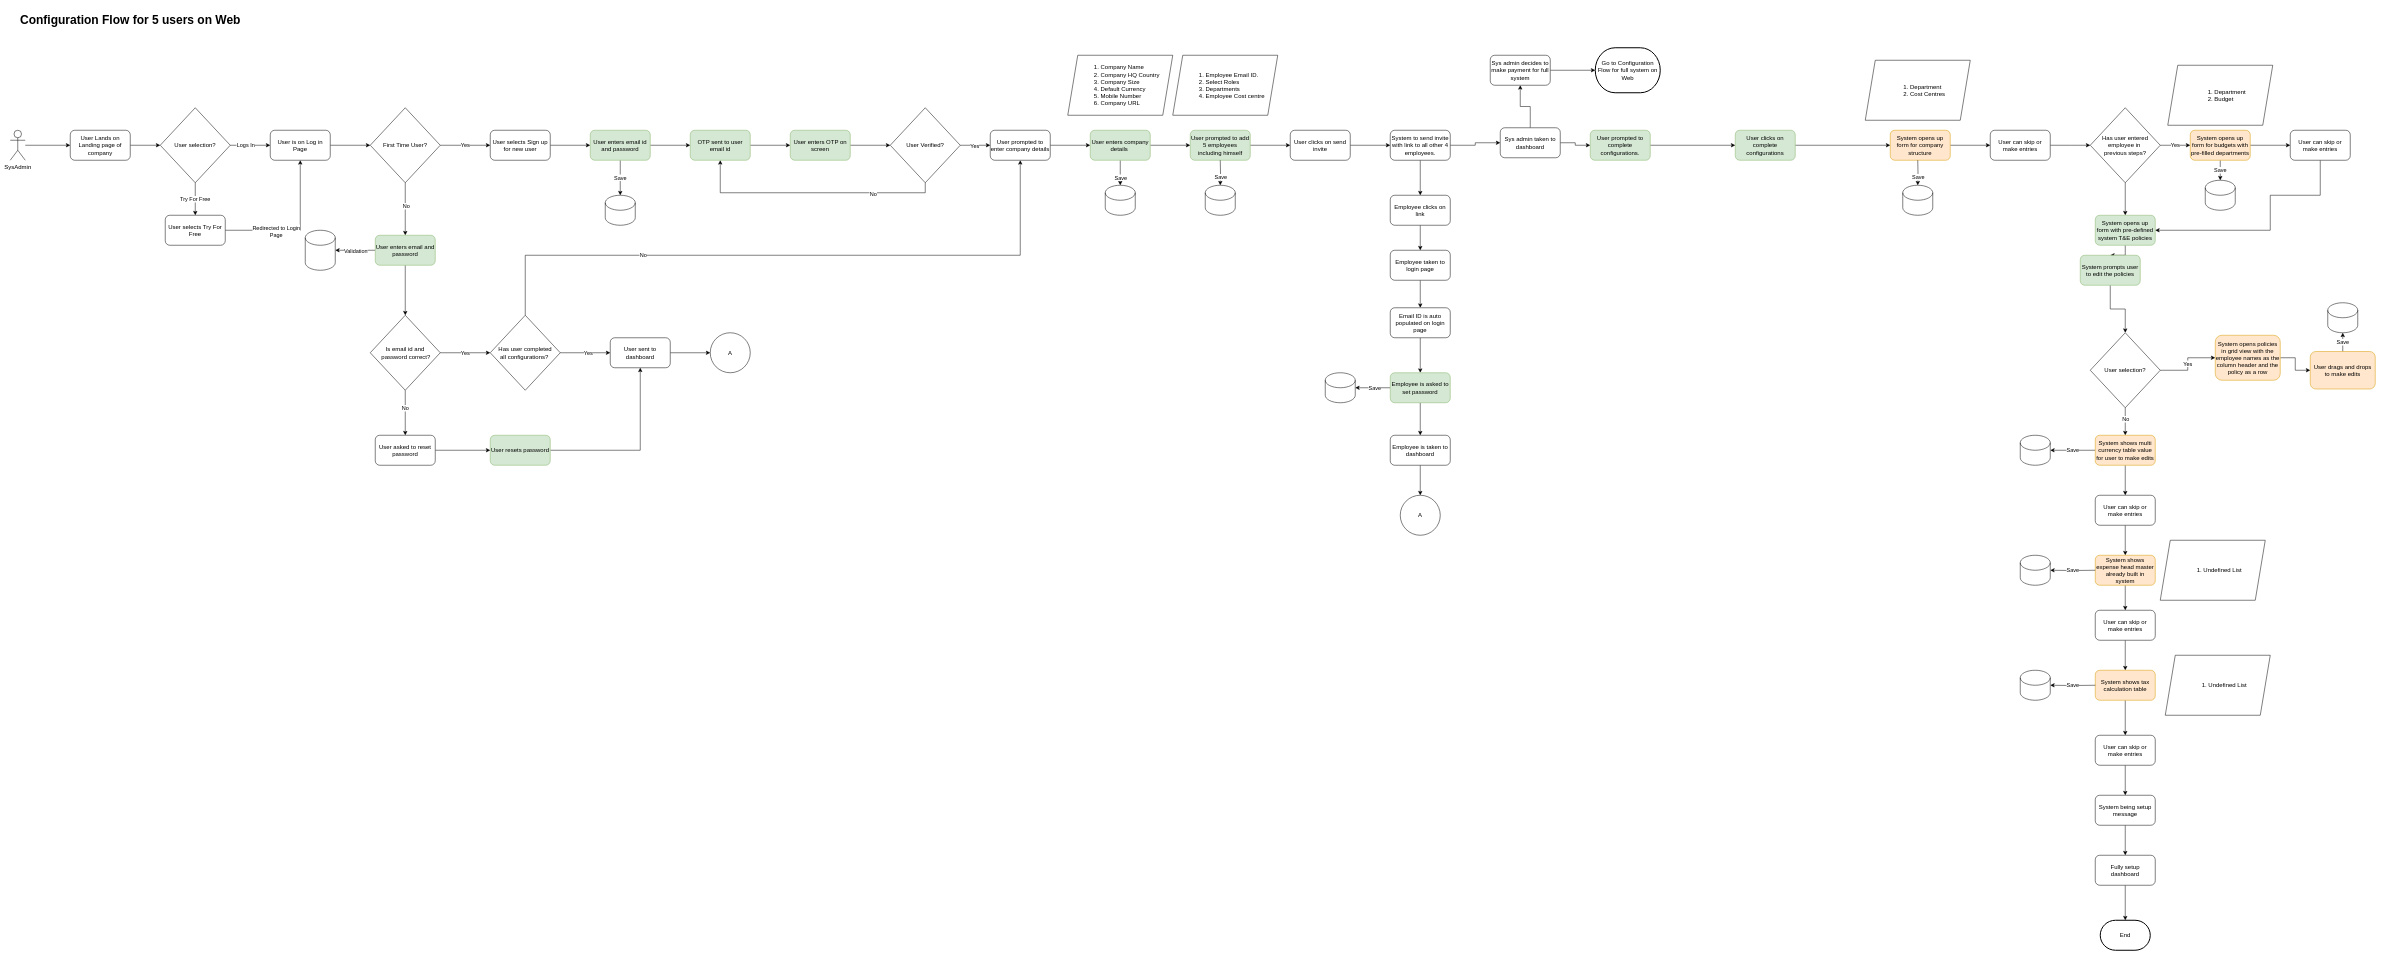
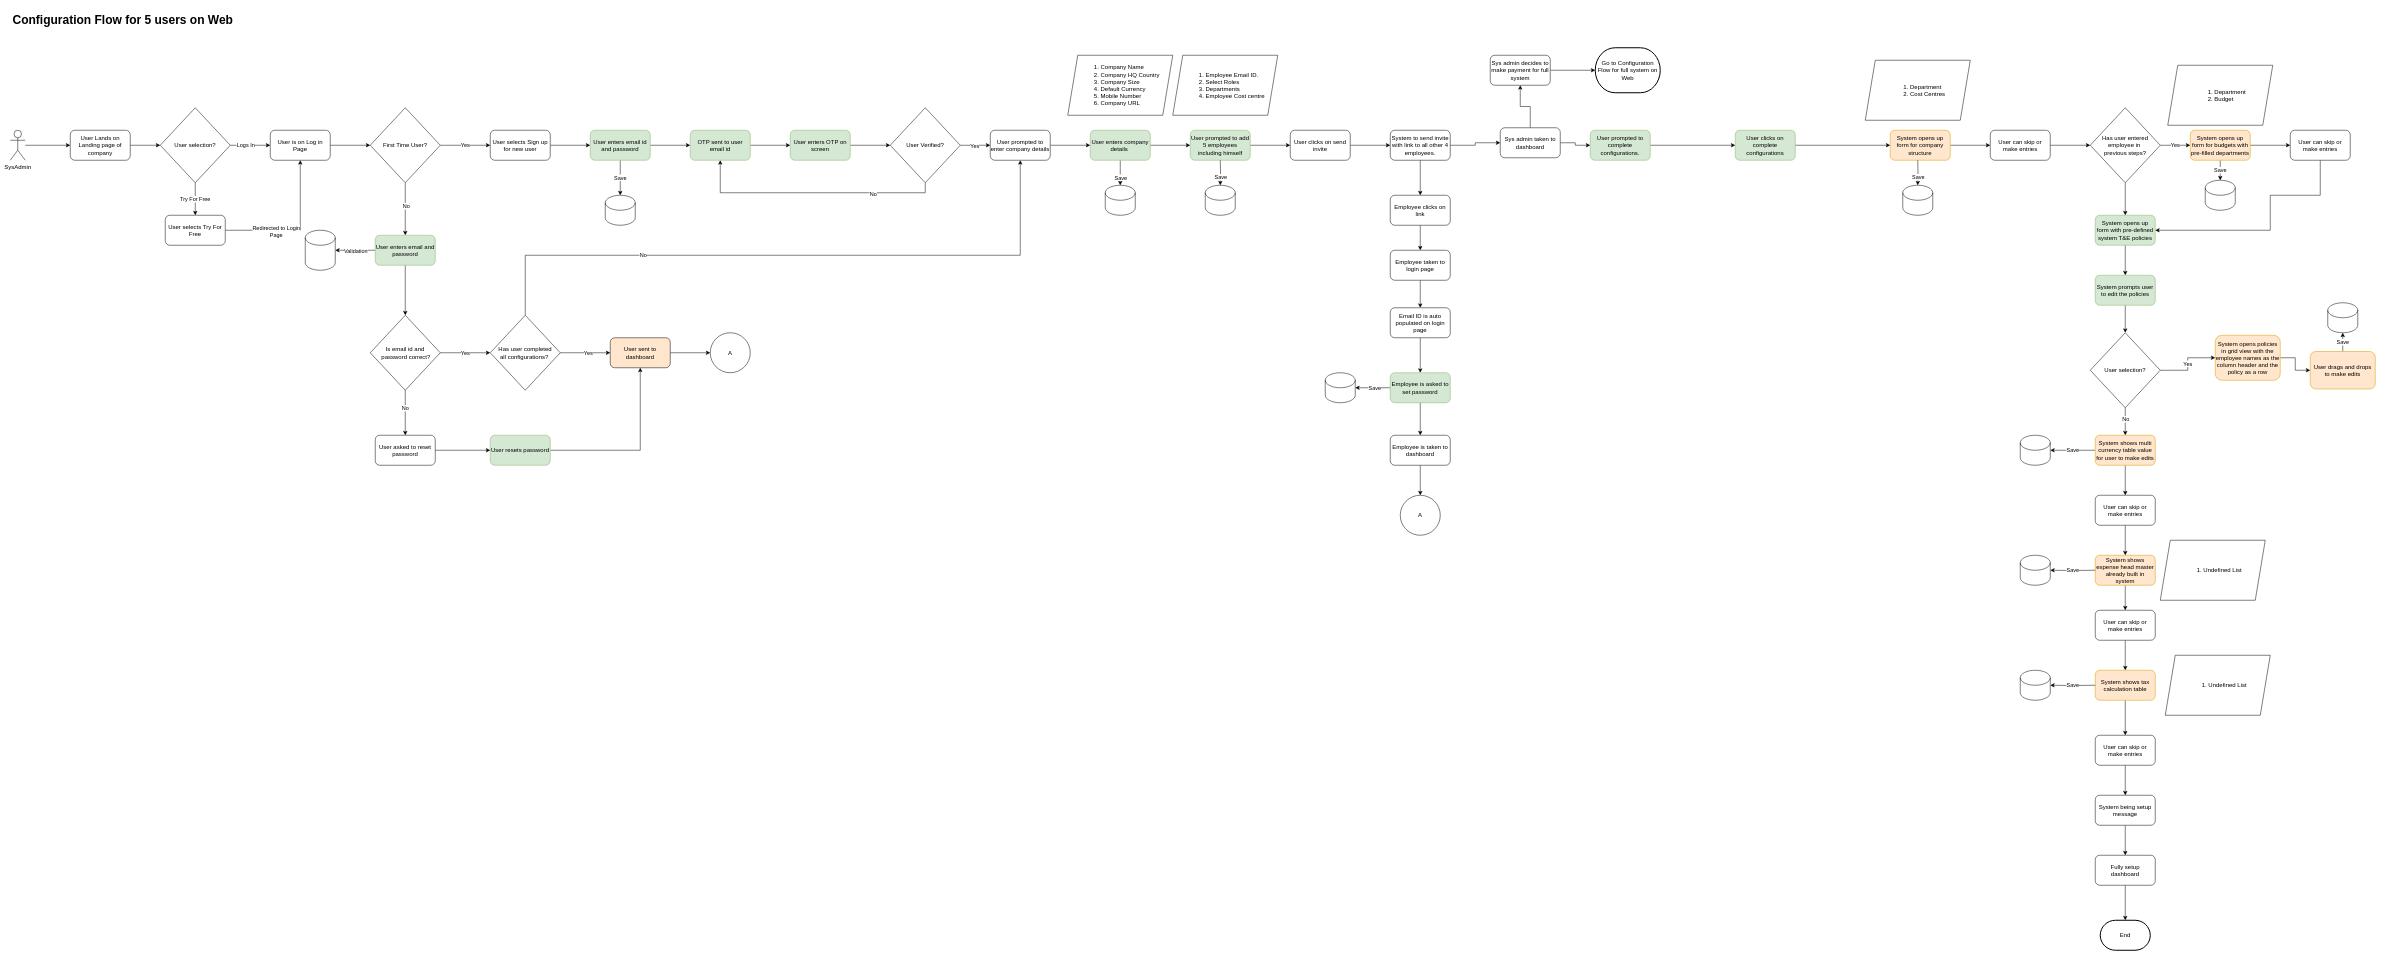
node "Configuration Flow for 5 users on Web": moved (140, 20) -> (133, 20)
node "System prompts user to edit the policies": moved (2110, 270) -> (2125, 290)
node "User sent to dashboard": fillcolor #ffffff -> #ffe6cc
